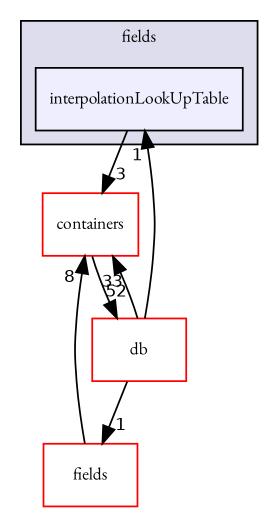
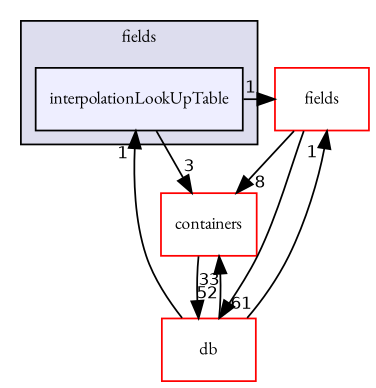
edge "interpolationLookUpTable" -> "fields": added
edge "fields" -> "db": added
